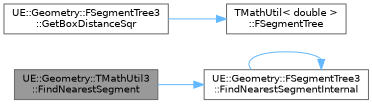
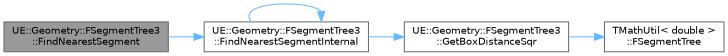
edge "UE::Geometry::FSegmentTree3 ::FindNearestSegmentInternal" -> "UE::Geometry::FSegmentTree3 ::GetBoxDistanceSqr": added
node "UE::Geometry::TMathUtil3 ::FindNearestSegment": label "UE::Geometry::TMathUtil3 ::FindNearestSegment" -> "UE::Geometry::FSegmentTree3 ::FindNearestSegment"
